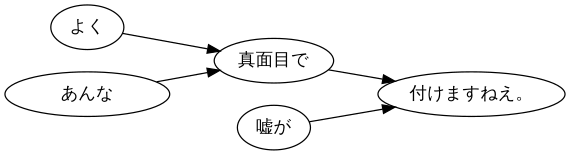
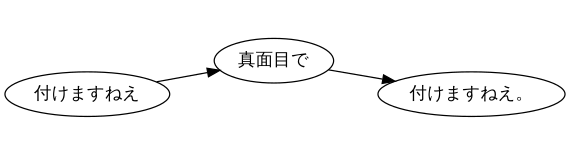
node "よく": removed
node "あんな": label "あんな" -> "付けますねえ"
node "嘘が": removed
